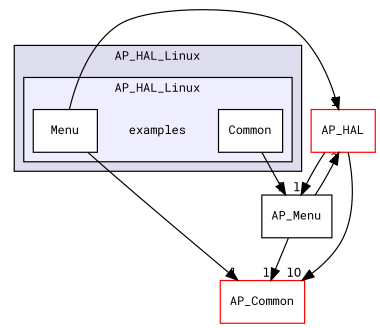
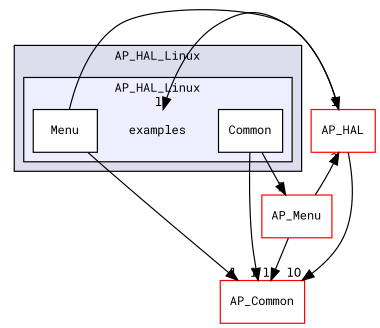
edge "AP_HAL" -> "AP_Menu": now "AP_HAL" -> "examples"
edge "Common" -> "AP_Common": added
node "AP_Menu": color black -> red
